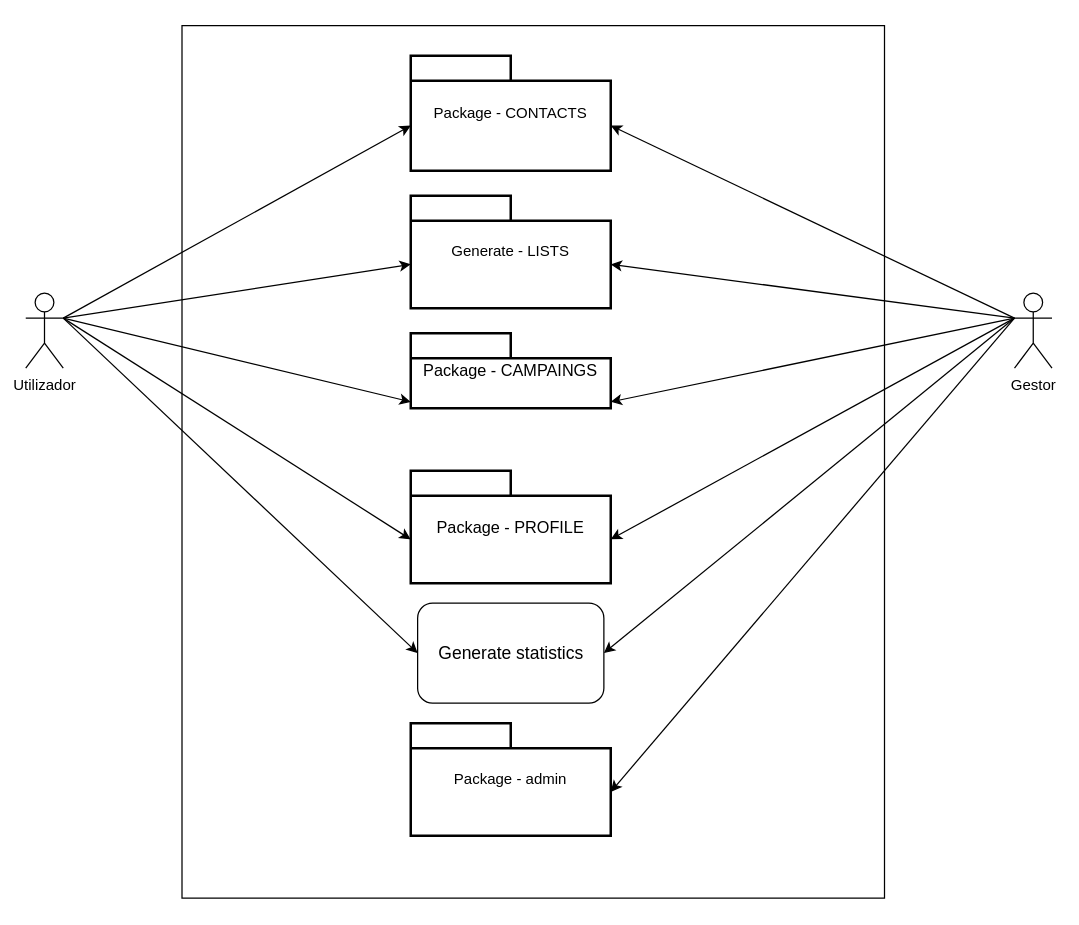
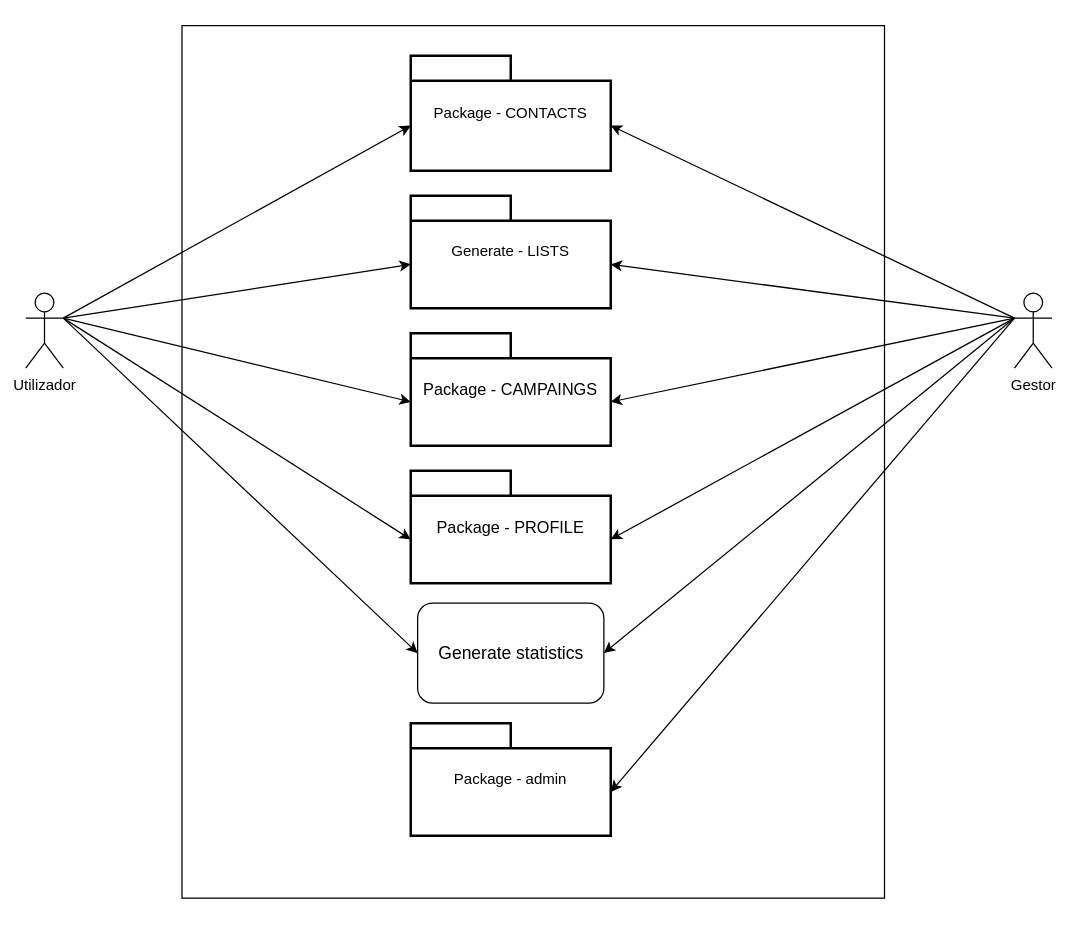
node "Package - CAMPAINGS": size 200x75 -> 200x113
